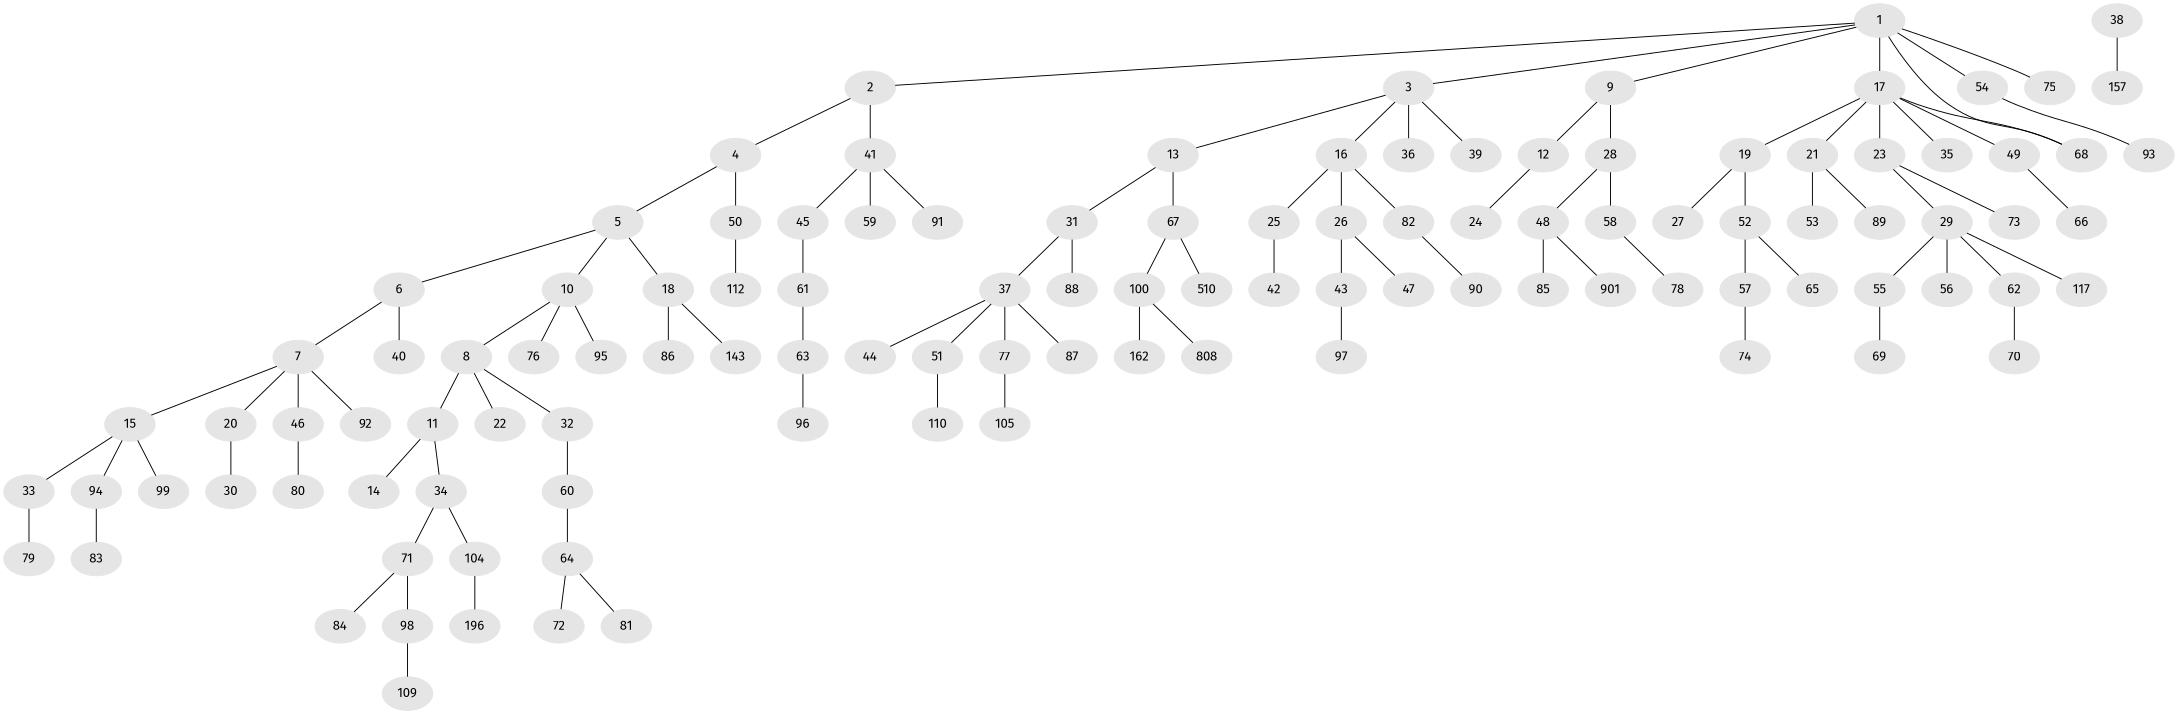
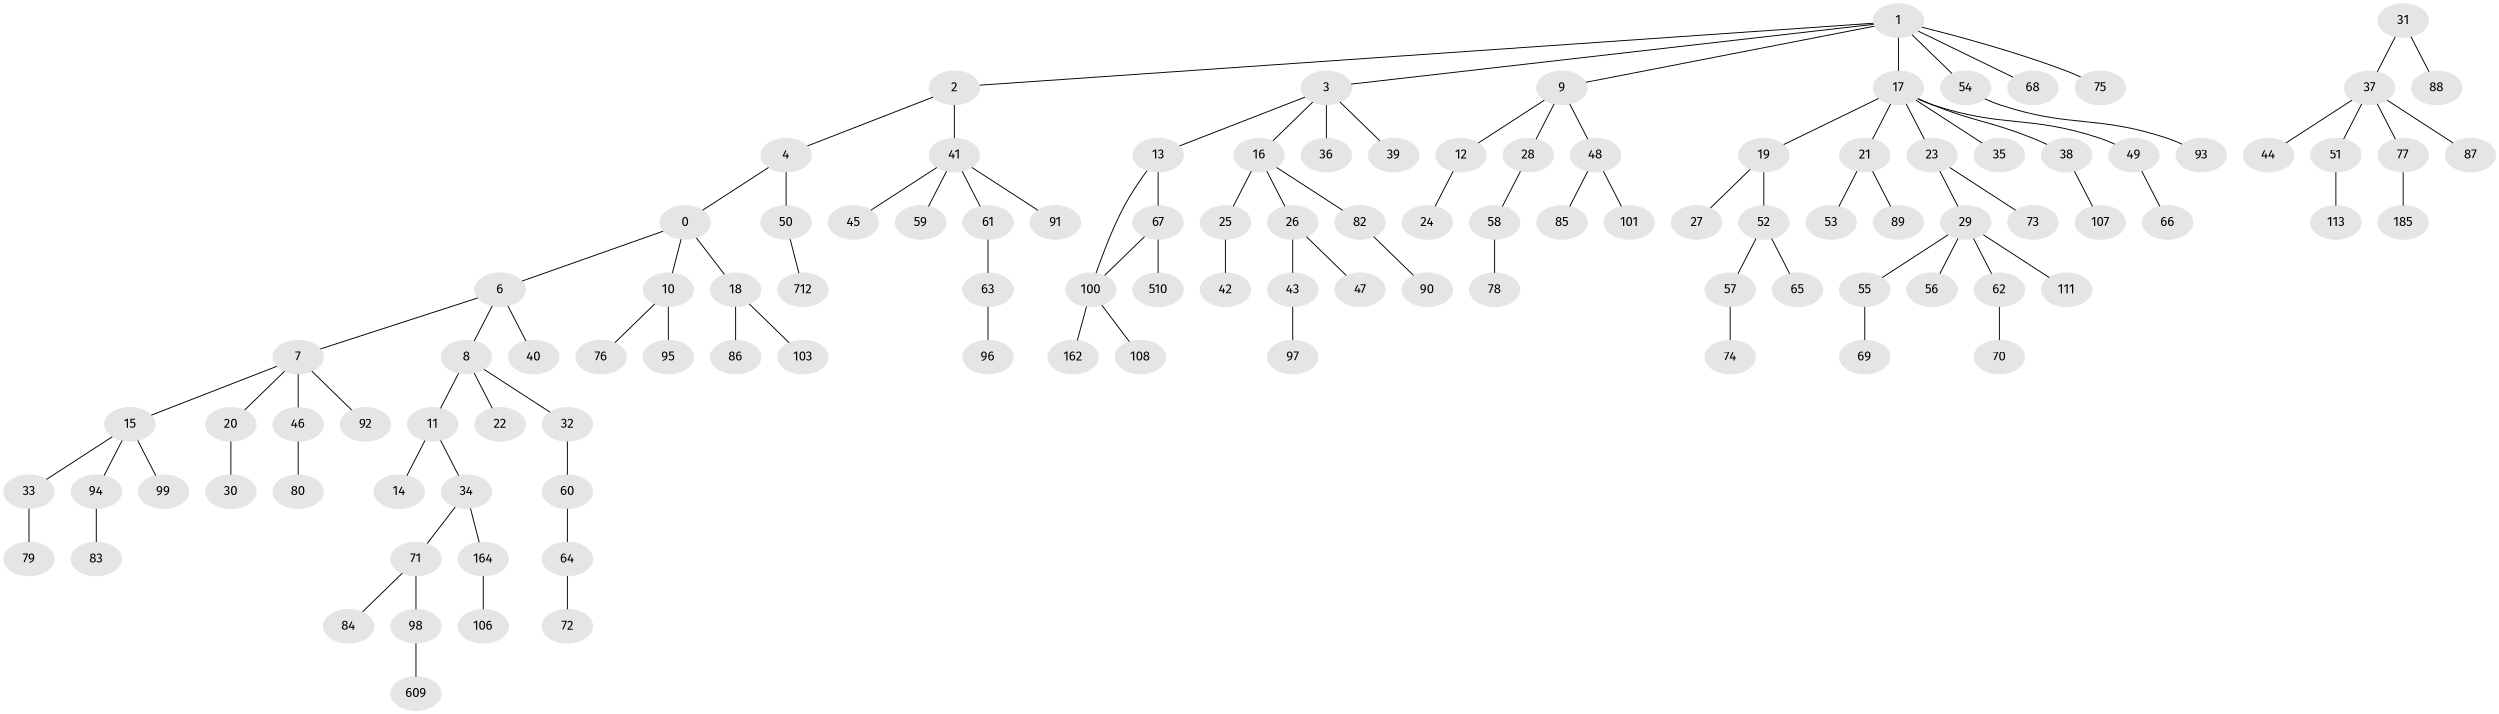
node "157": label "157" -> "107"
edge "17" -- "68": now "17" -- "38"
edge "13" -- "31": now "13" -- "100"
edge "28" -- "48": now "9" -- "48"
node "5": label "5" -> "0"
edge "45" -- "61": now "41" -- "61"
node "112": label "112" -> "712"
node "901": label "901" -> "101"
node "117": label "117" -> "111"
edge "10" -- "8": now "6" -- "8"
node "143": label "143" -> "103"
node "808": label "808" -> "108"
node "110": label "110" -> "113"
node "105": label "105" -> "185"
node "104": label "104" -> "164"
node "196": label "196" -> "106"
node "81": removed
node "109": label "109" -> "609"
